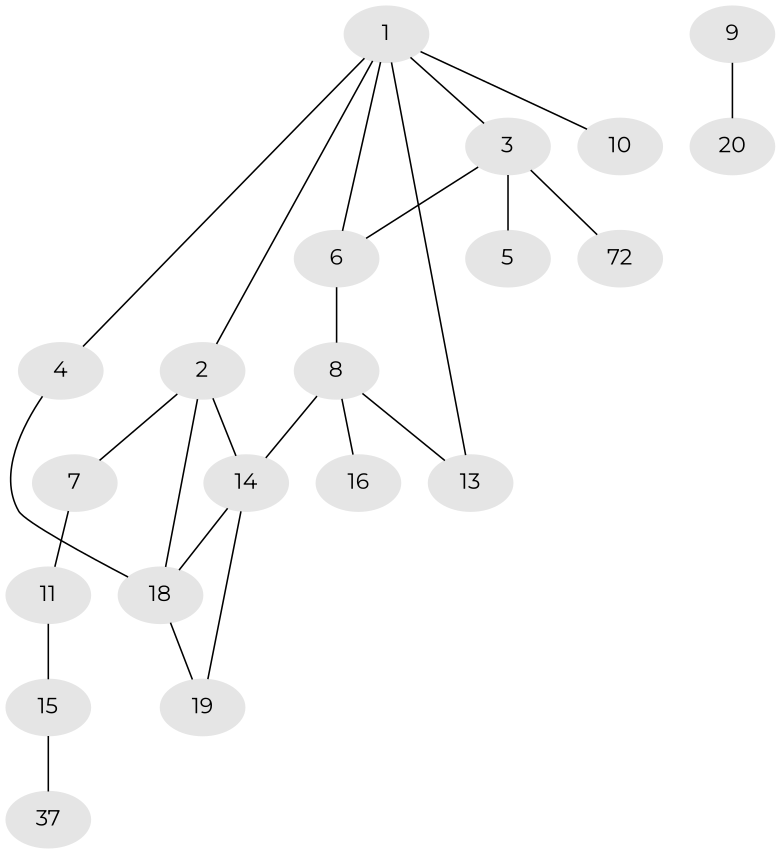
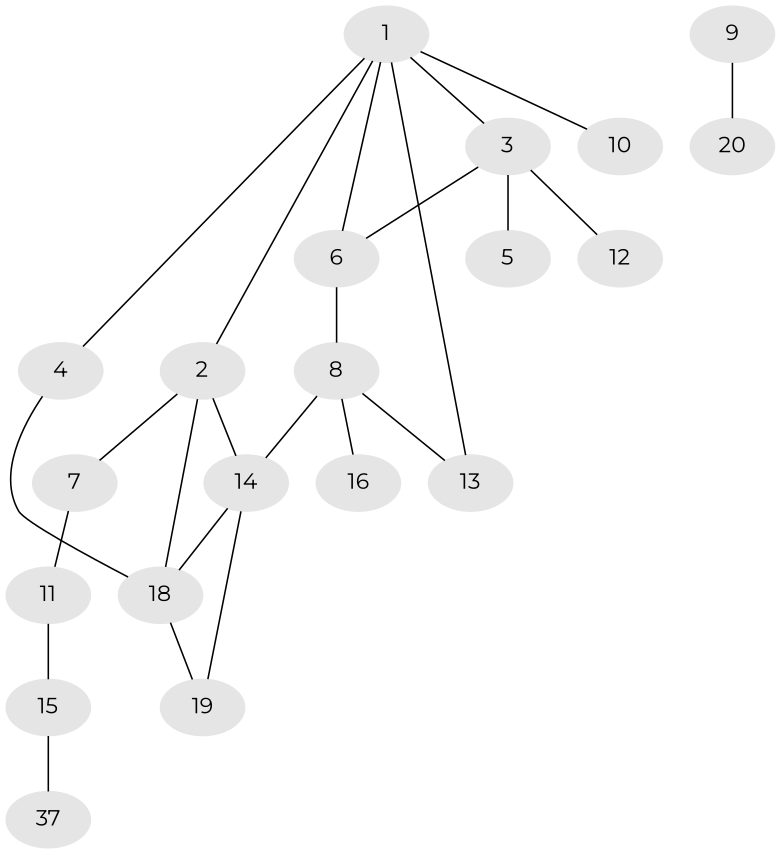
node "72": label "72" -> "12"
